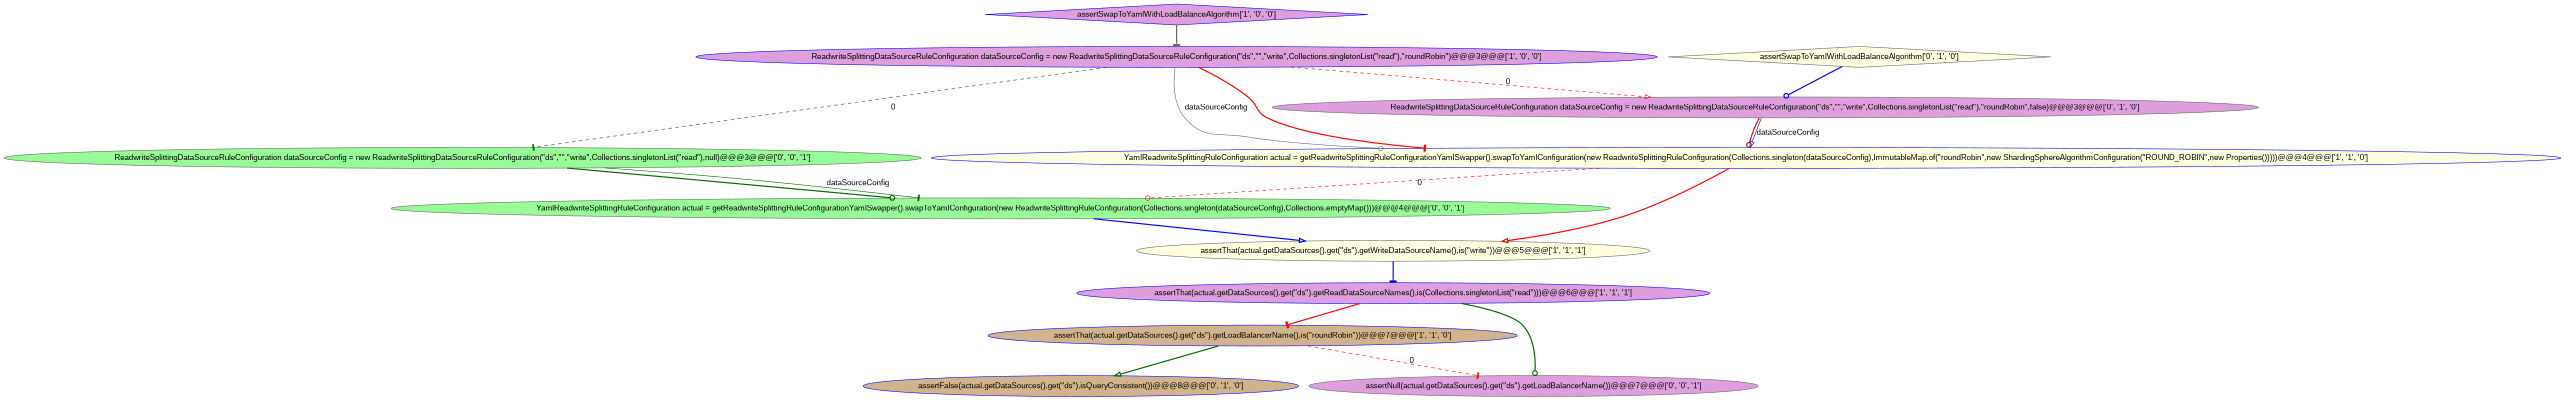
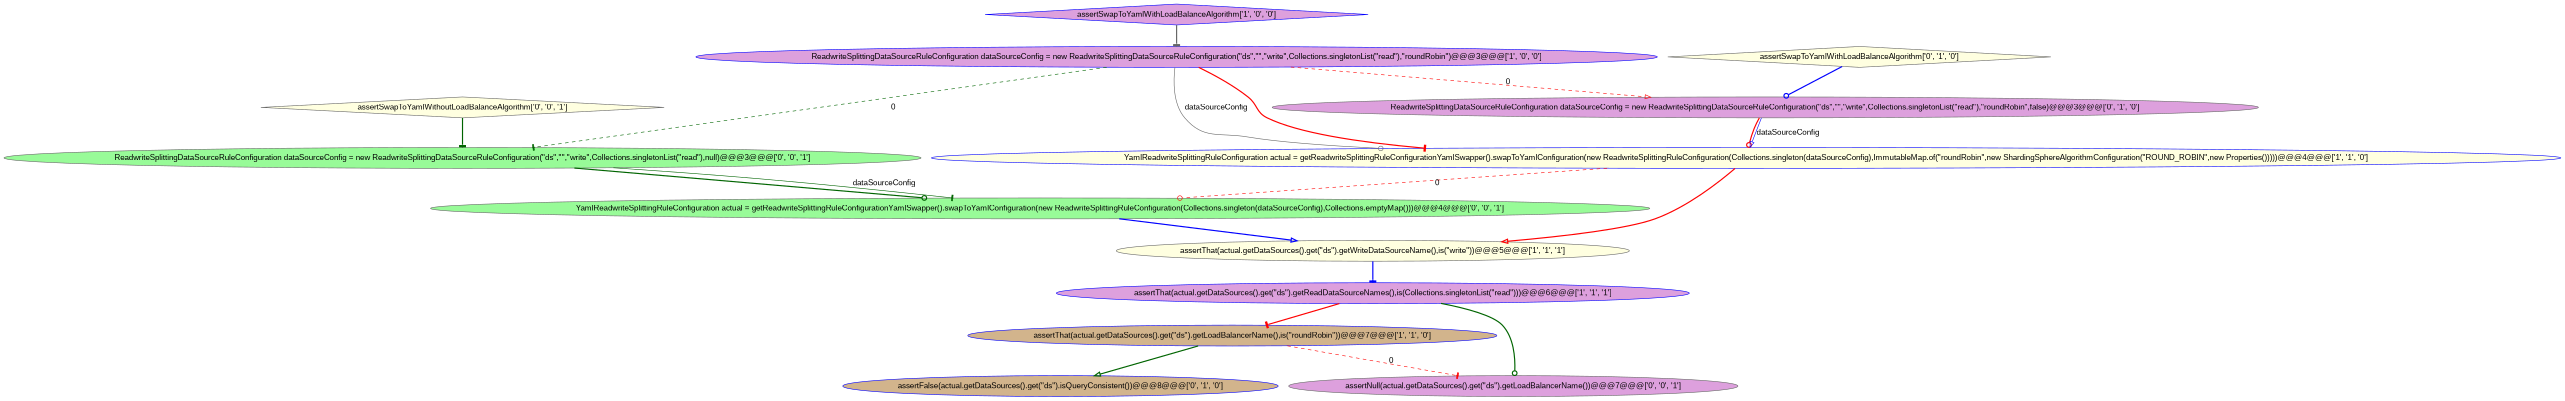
node "assertSwapToYamlWithoutLoadBalanceAlgorithm['0', '0', '1']": added
